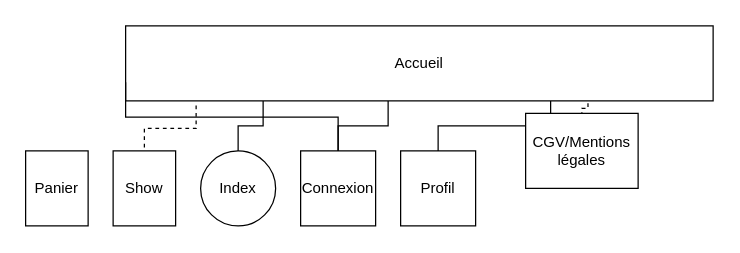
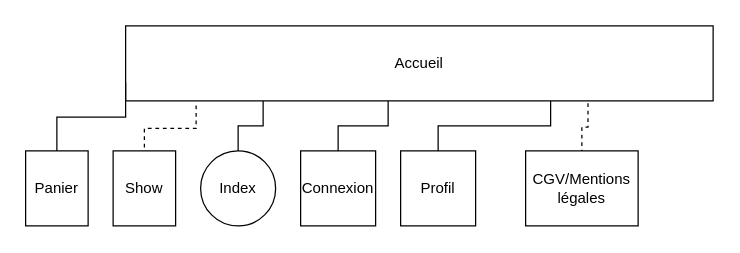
edge "Accueil" -- "Connexion": now "Accueil" -- "Panier"
node "CGV/Mentions légales": moved (582, 151) -> (582, 188)
